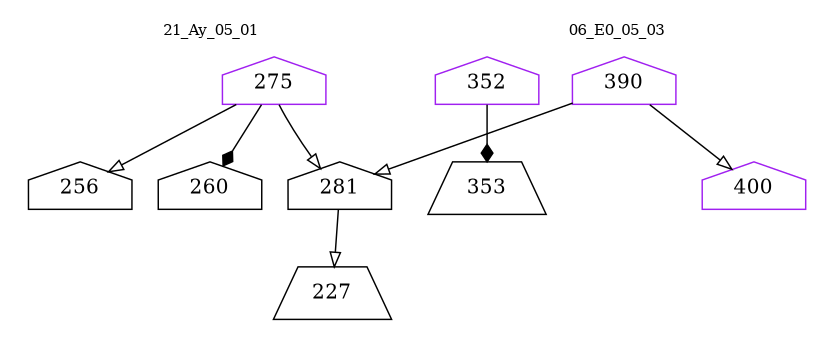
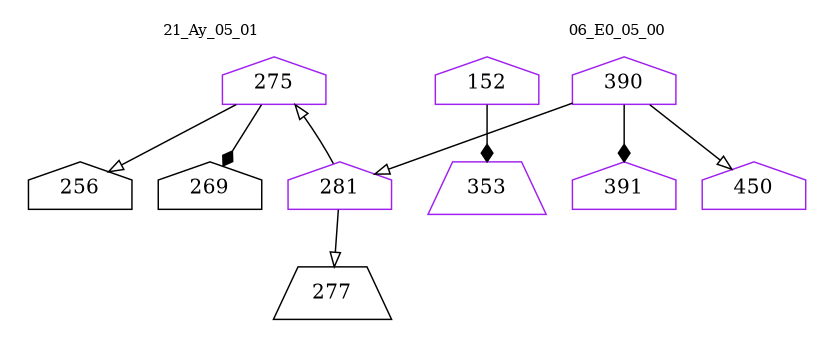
cluster "06_E0_05_03": label "06_E0_05_03" -> "06_E0_05_00"
node "352": label "352" -> "152"
edge "275" -> "281": reversed
node "260": label "260" -> "269"
node "281": color black -> purple
node "353": color black -> purple
node "391": added
node "400": label "400" -> "450"
node "227": label "227" -> "277"
